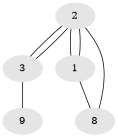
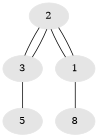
edge "2" -- "8": removed
node "9": label "9" -> "5"
